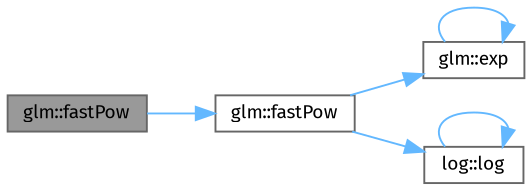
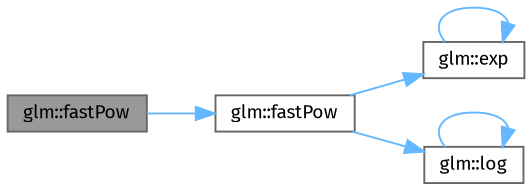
node "log::log": label "log::log" -> "glm::log"
